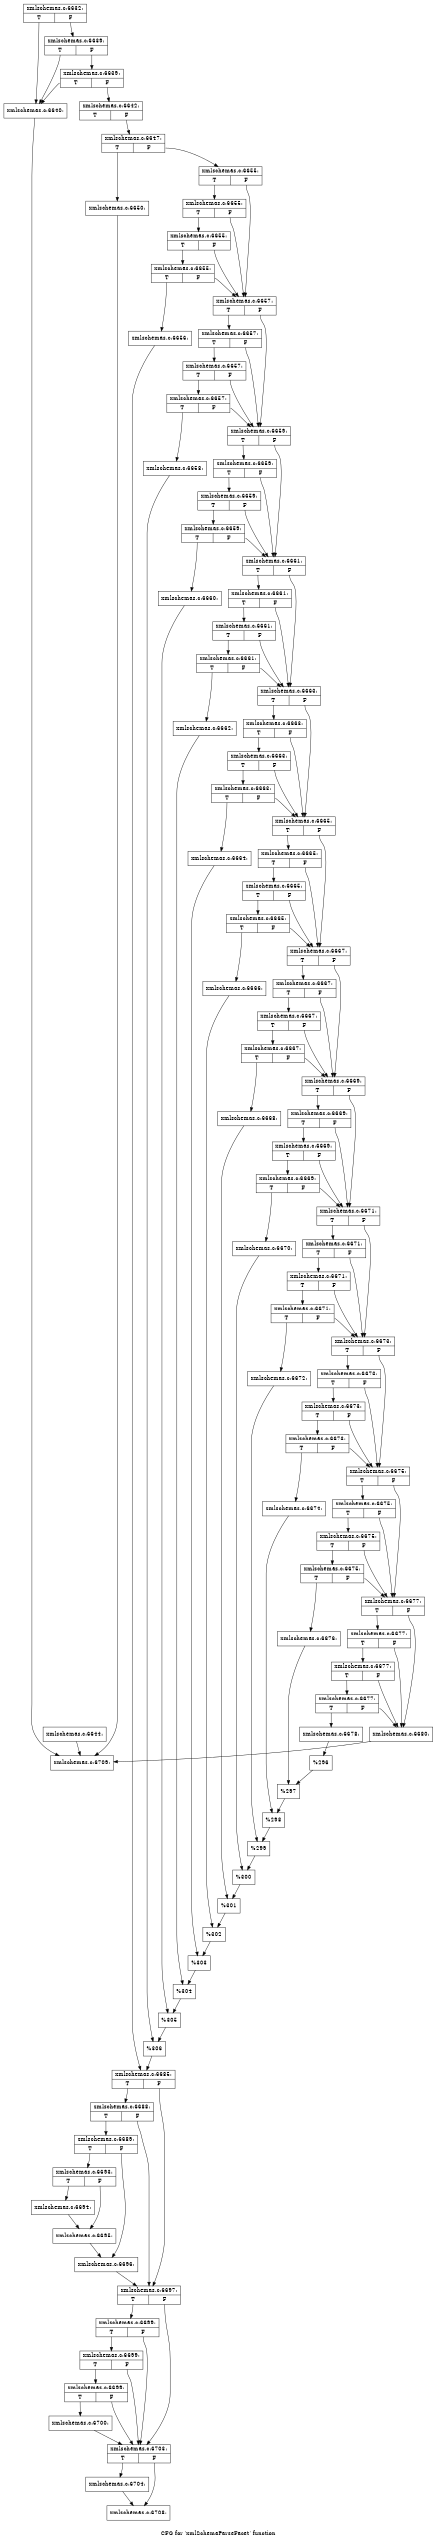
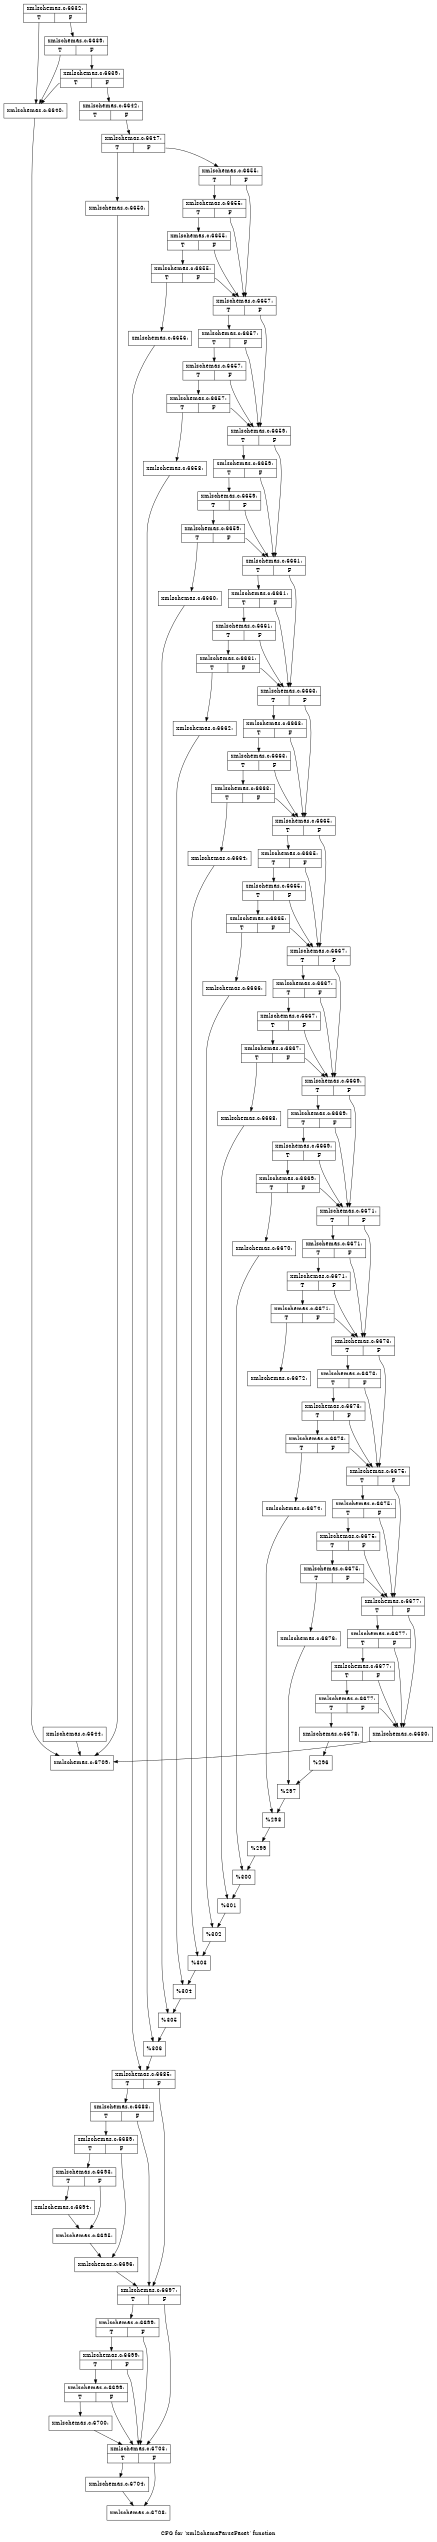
edge "xmlschemas.c:6672:" -> "%299": removed
